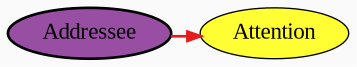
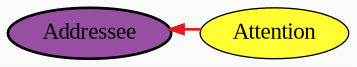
edge "Addressee" -> "Attention": reversed
